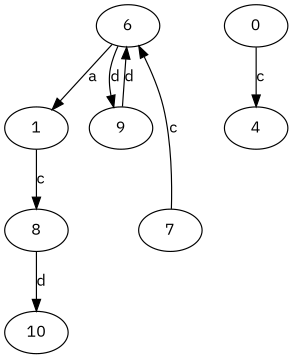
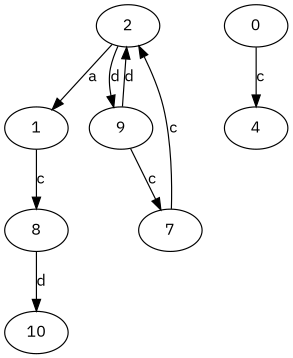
node "6": label "6" -> "2"
edge "9" -> "7": added, label "c"
